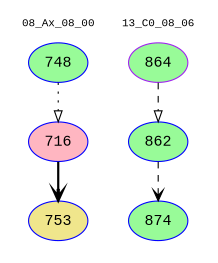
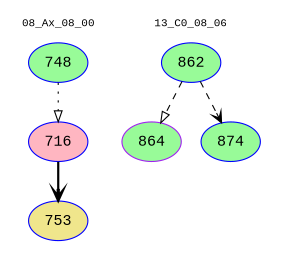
edge "864" -> "862": reversed
